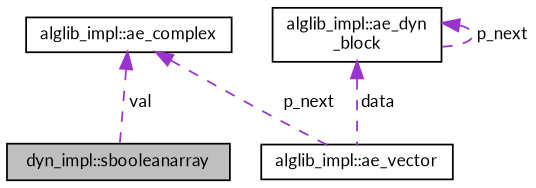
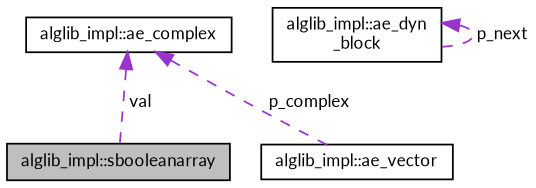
edge "alglib_impl::ae_vector" -> "alglib_impl::ae_complex": label " p_next" -> " p_complex"
edge "alglib_impl::ae_vector" -> "alglib_impl::ae_dyn _block": removed, label "data"
node "dyn_impl::sbooleanarray": label "dyn_impl::sbooleanarray" -> "alglib_impl::sbooleanarray"
